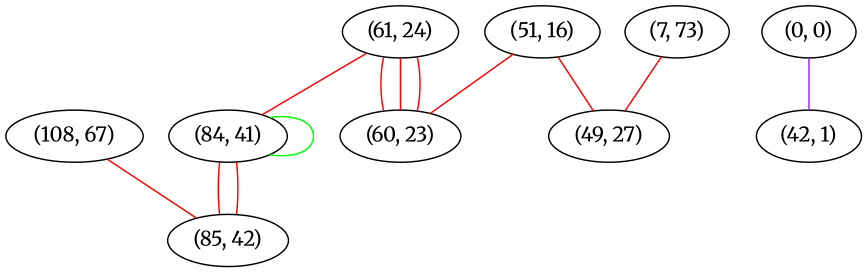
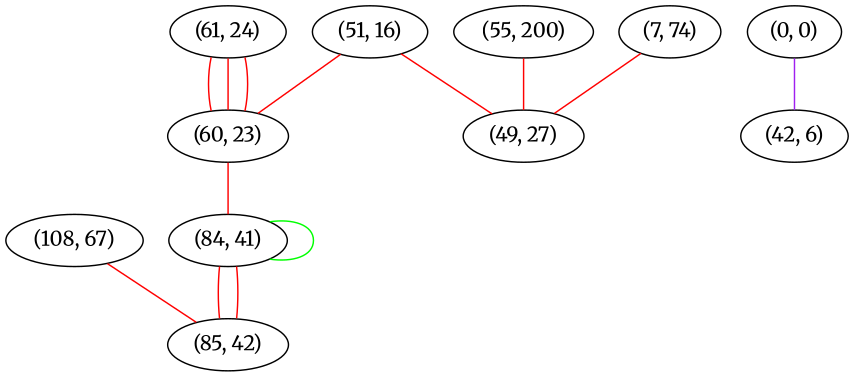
node "(55, 200)": added
node "(7, 73)": label "(7, 73)" -> "(7, 74)"
edge "(61, 24)" -- "(84, 41)": now "(60, 23)" -- "(84, 41)"
node "(42, 1)": label "(42, 1)" -> "(42, 6)"
